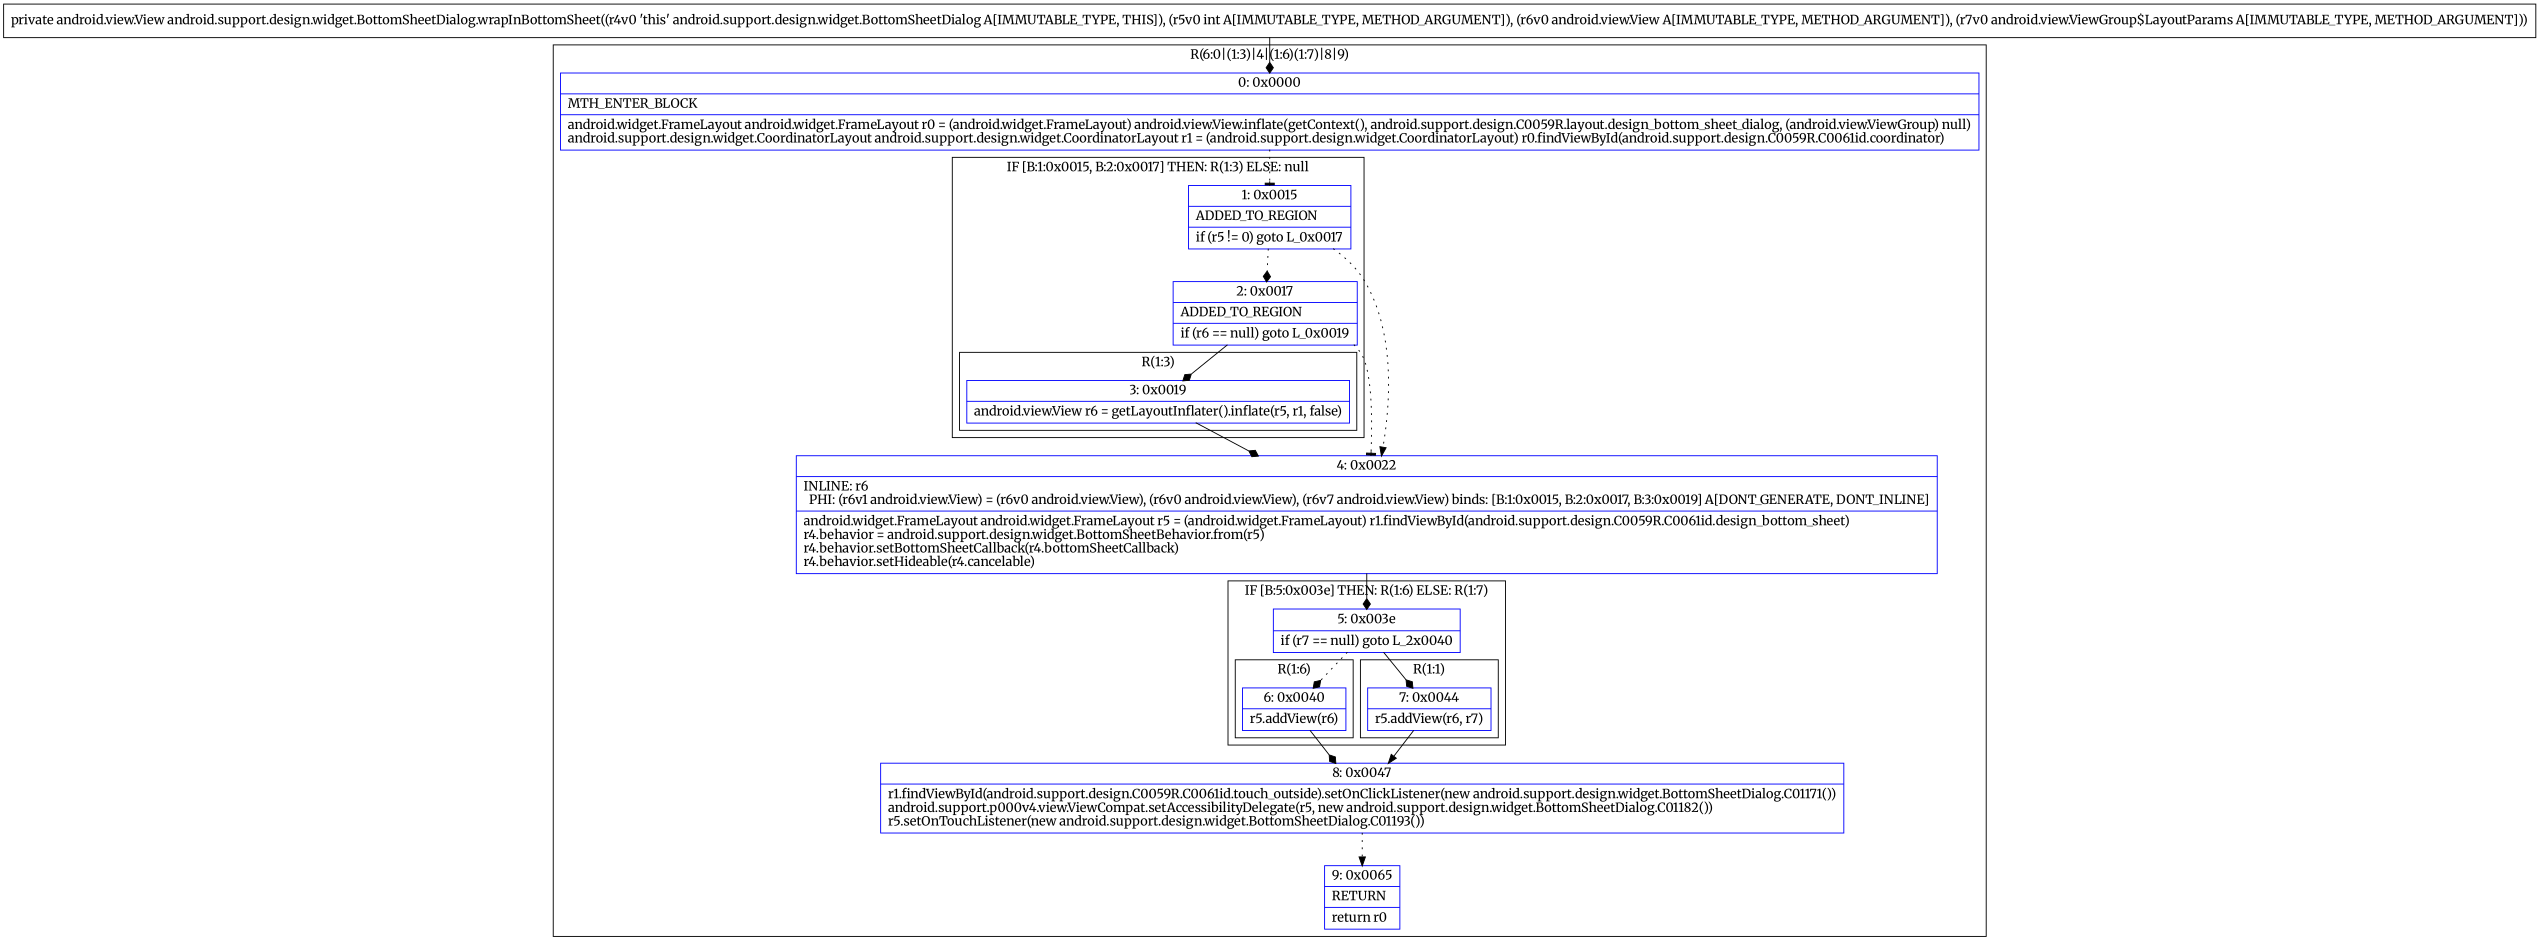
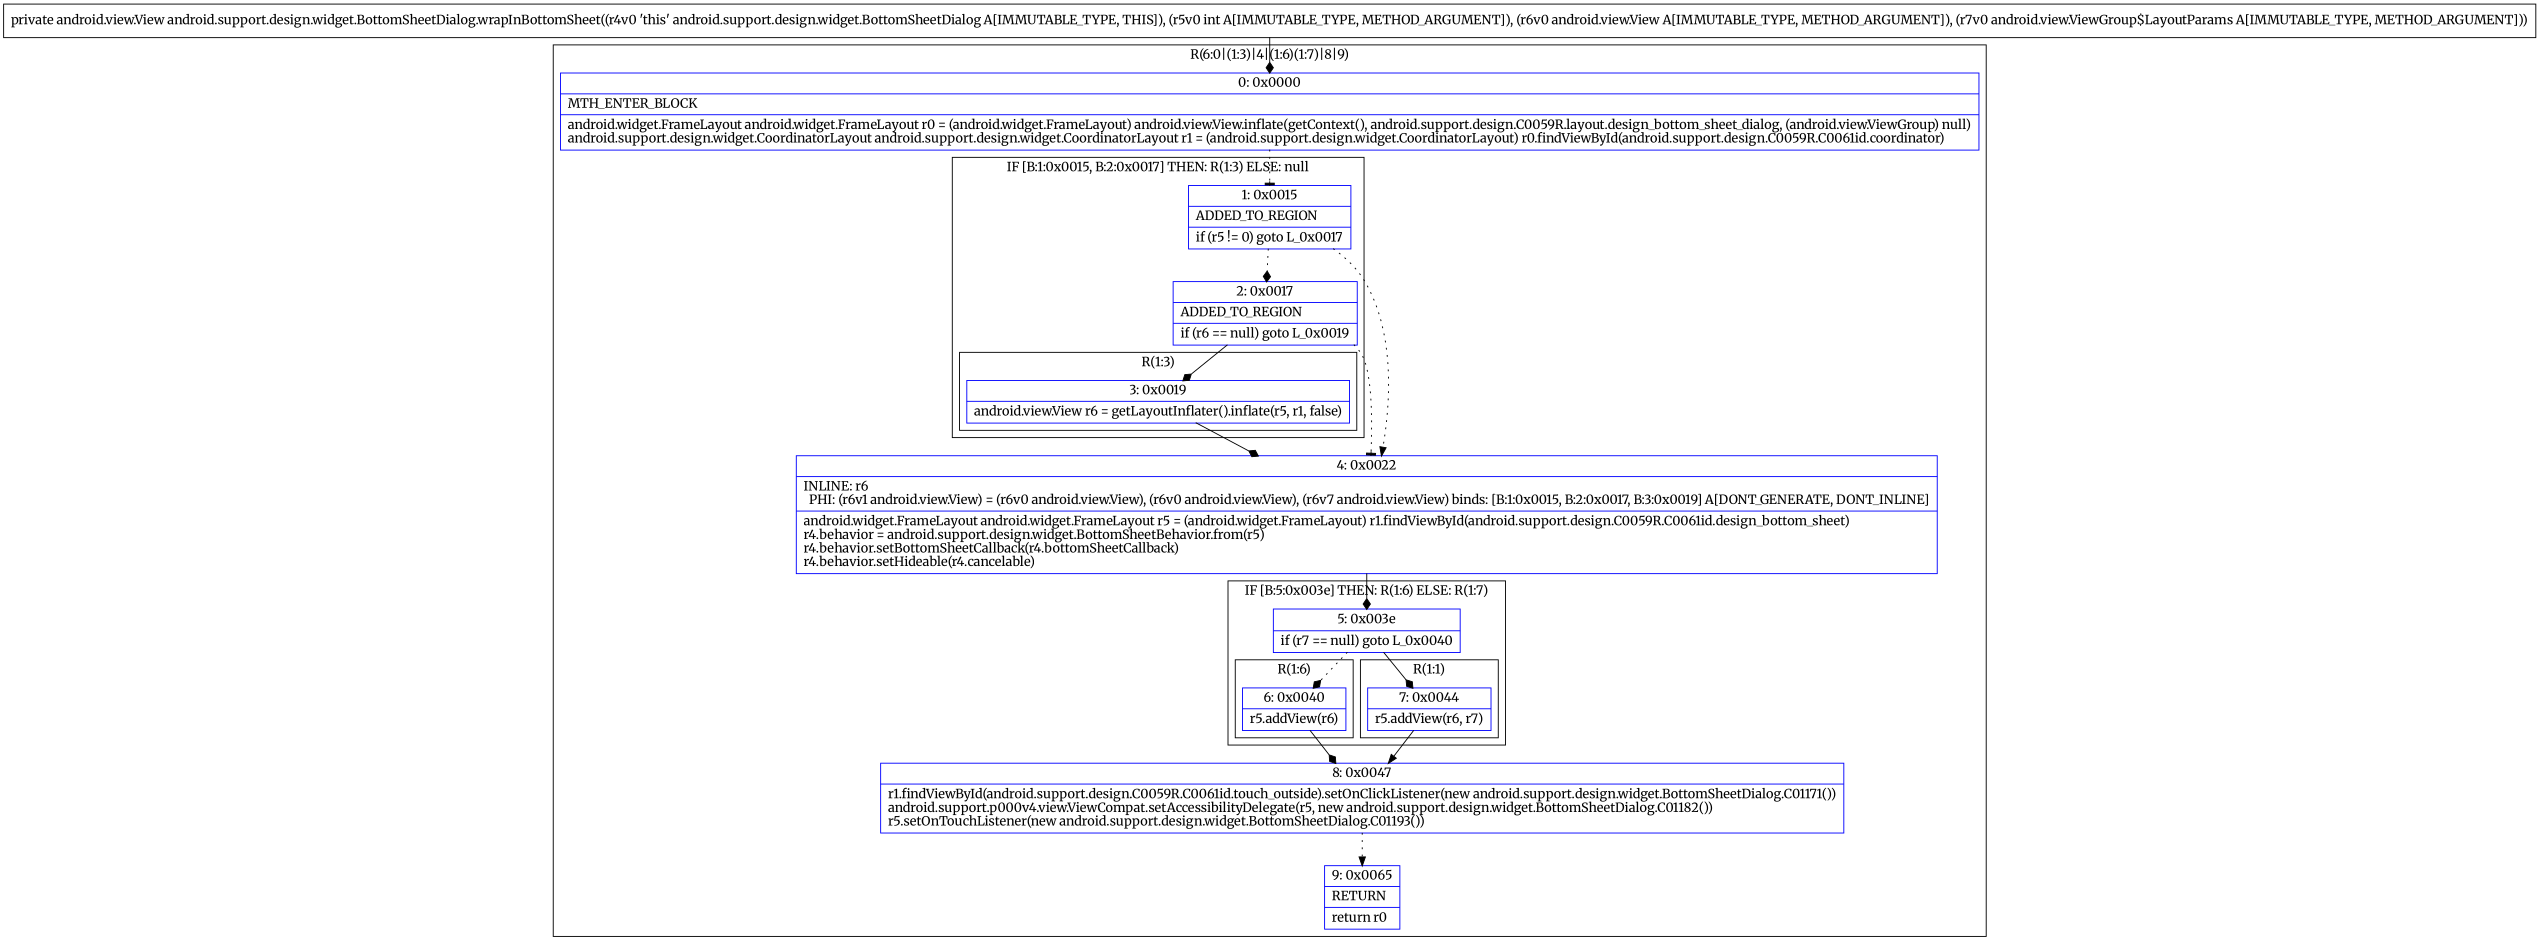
node "5: 0x003e": text "if (r7 == null) goto L_2x0040" -> "if (r7 == null) goto L_0x0040"
